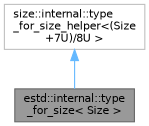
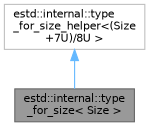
node "size::internal::type _for_size_helper<(Size +7U)/8U >": label "size::internal::type _for_size_helper<(Size +7U)/8U >" -> "estd::internal::type _for_size_helper<(Size +7U)/8U >"
